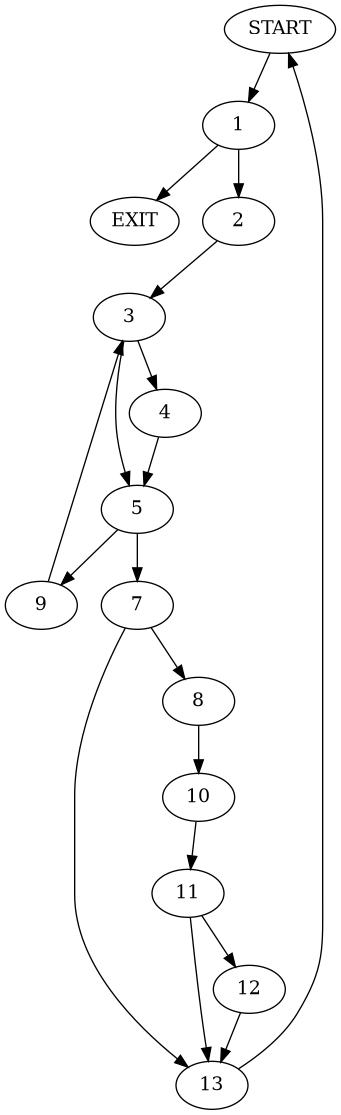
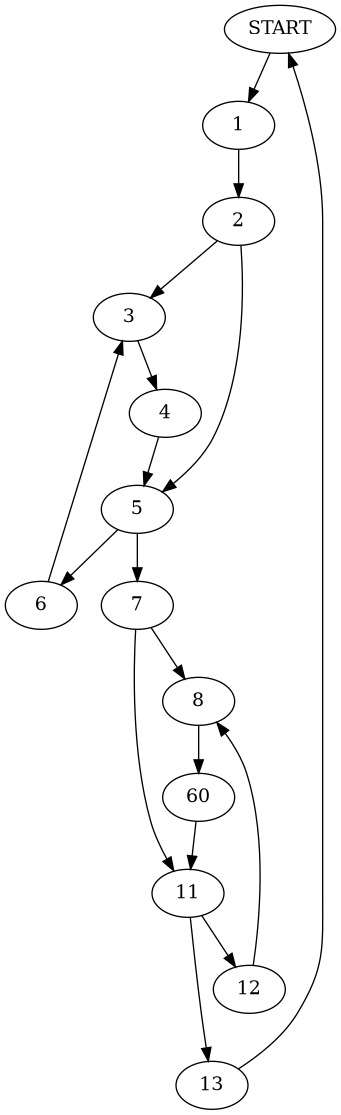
node "EXIT": removed
edge "3" -> "5": now "2" -> "5"
node "9": label "9" -> "6"
node "10": label "10" -> "60"
edge "7" -> "13": now "7" -> "11"
edge "12" -> "13": now "12" -> "8"
